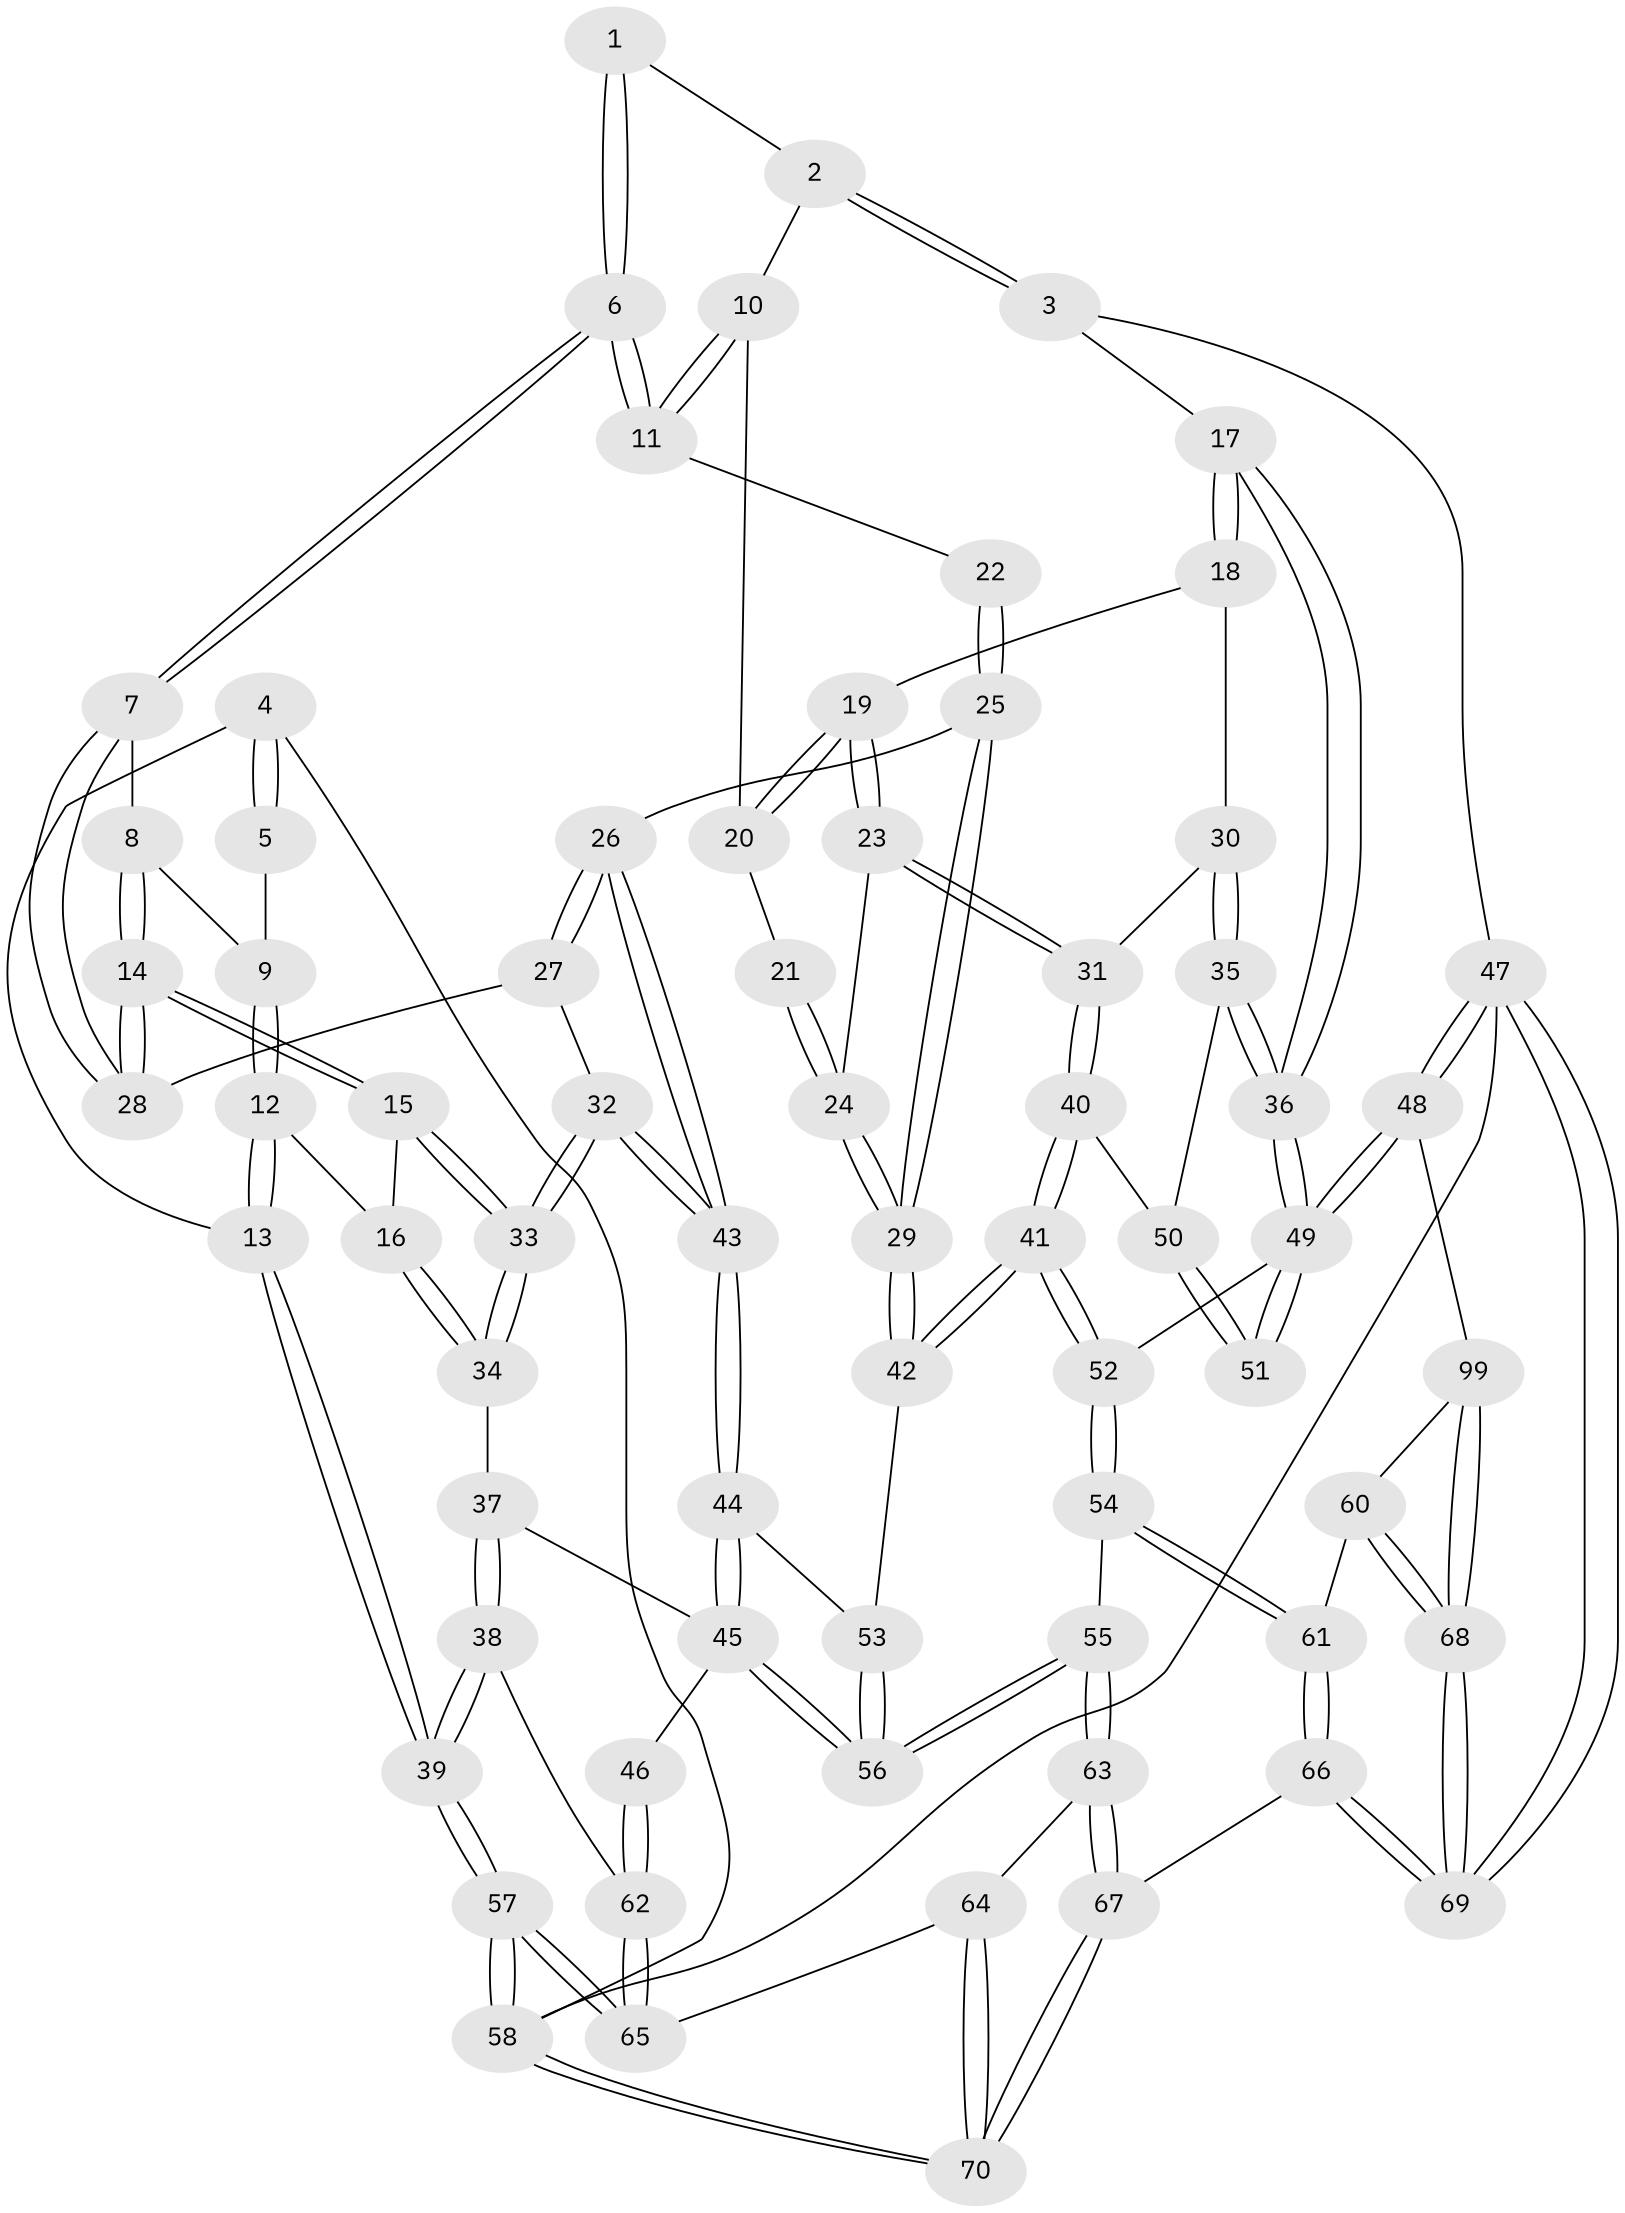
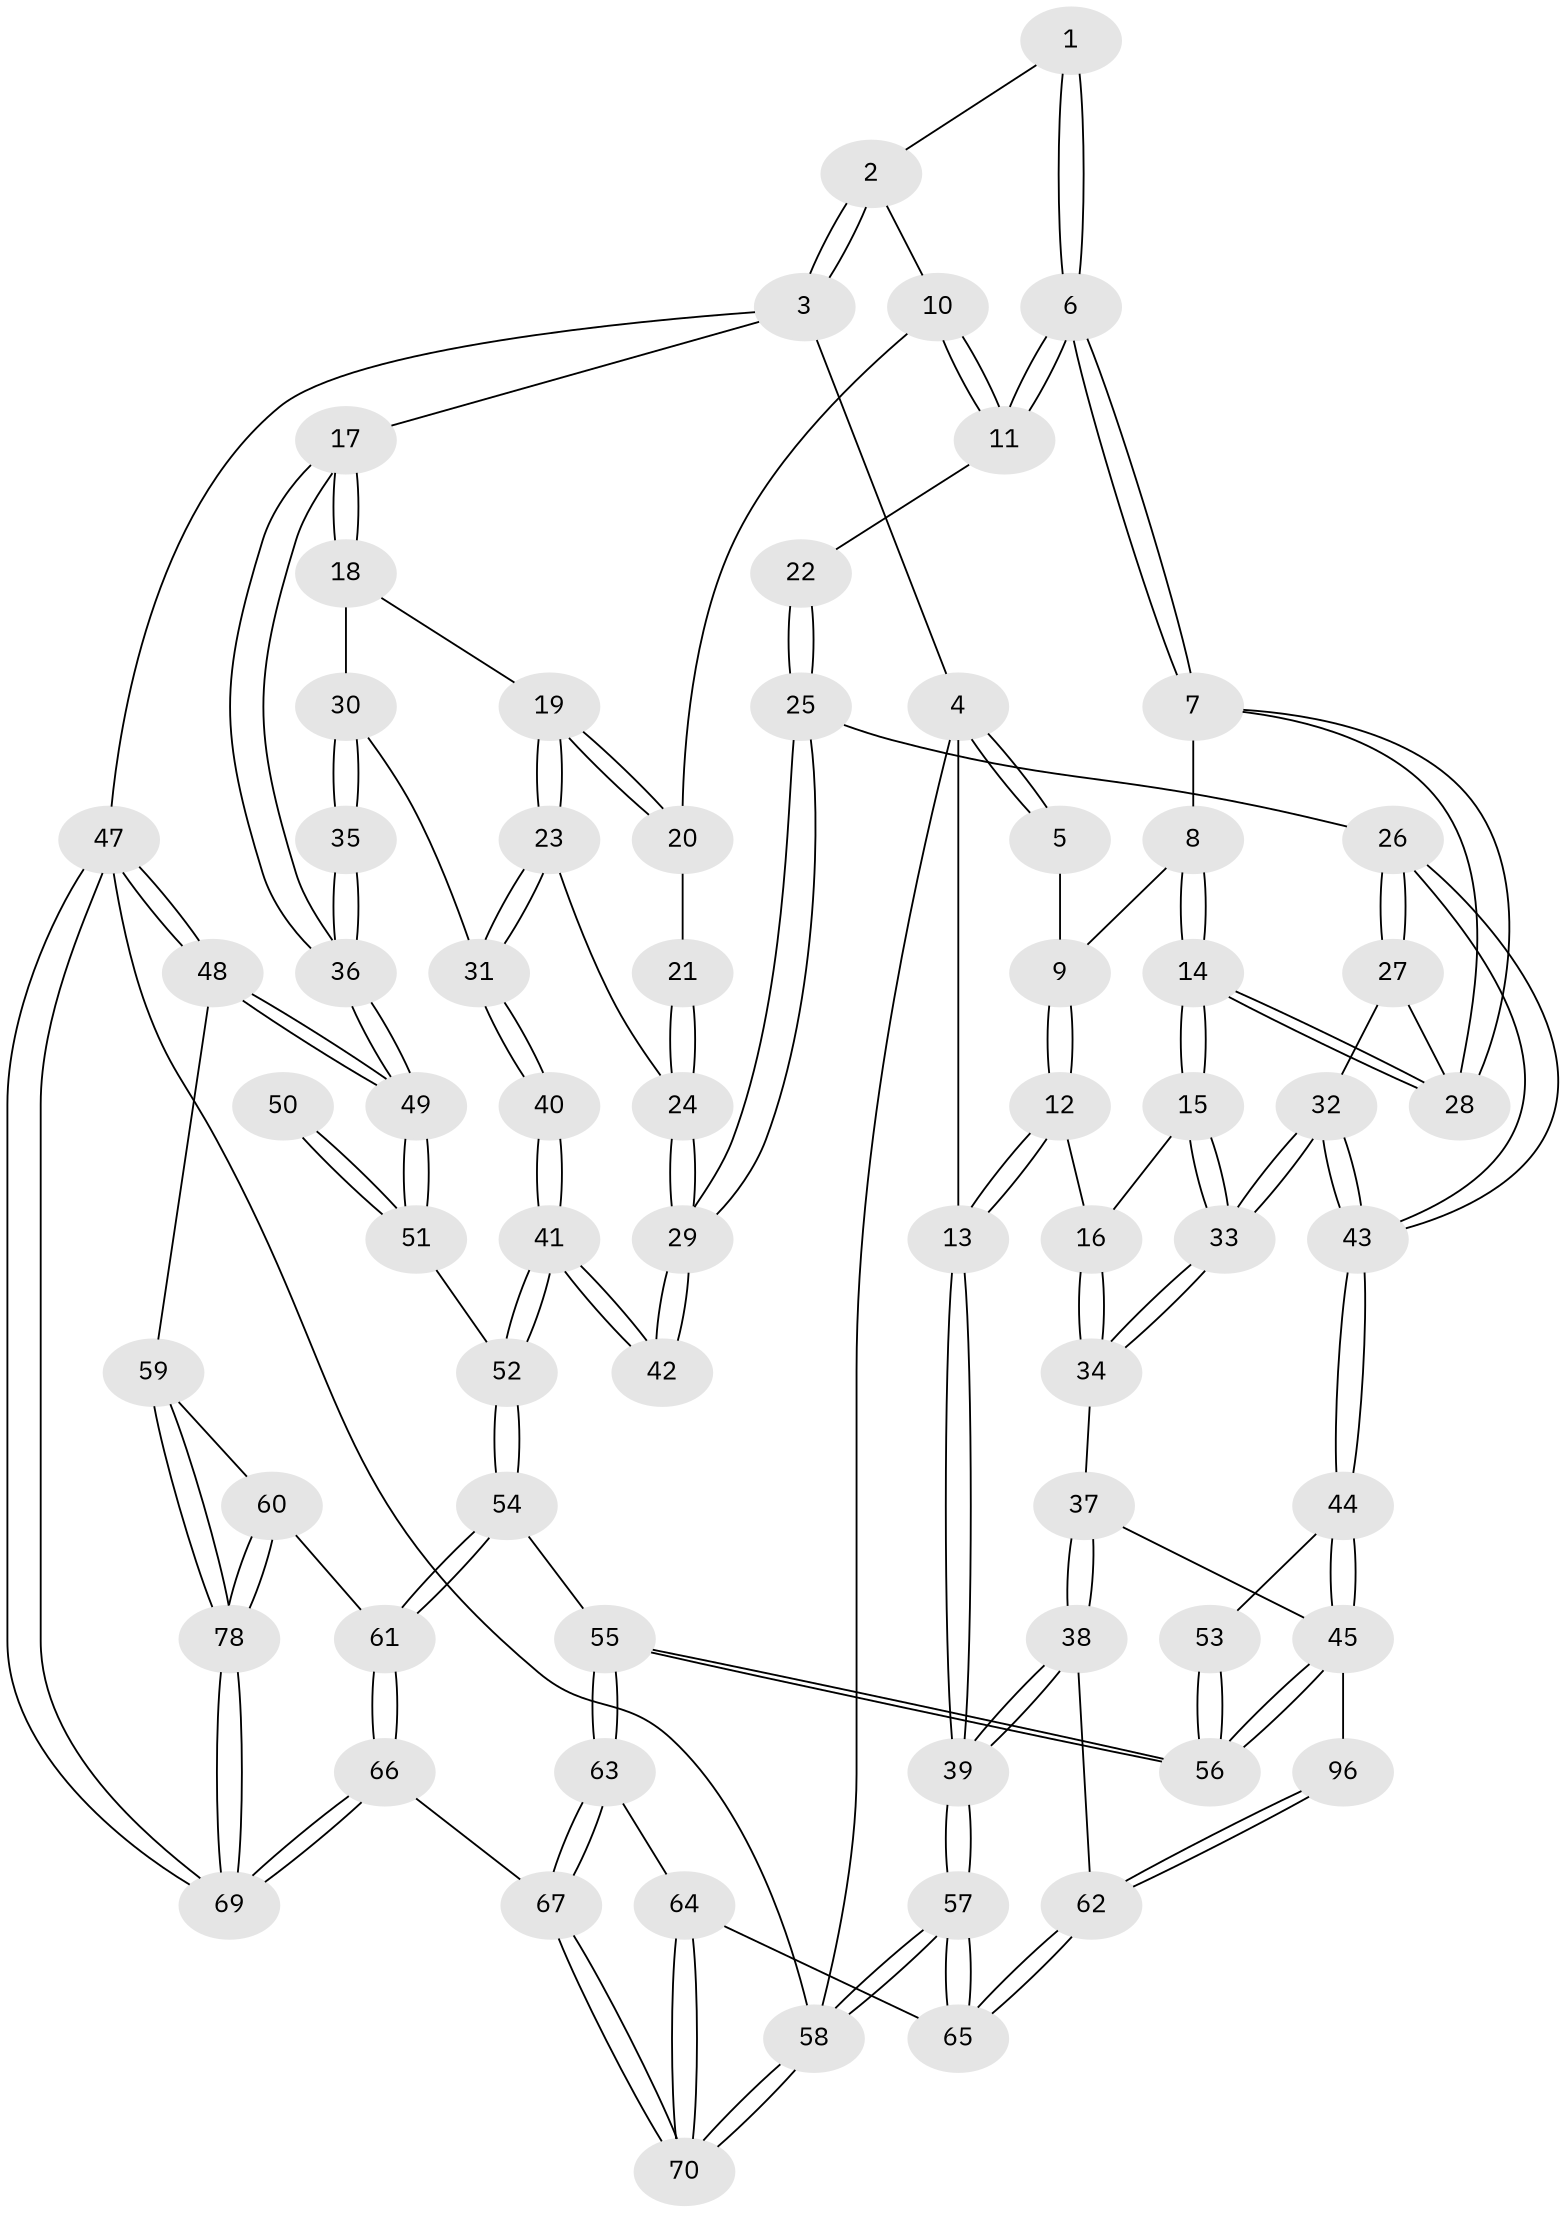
edge "3" -- "4": added
edge "35" -- "50": removed
edge "40" -- "50": removed
edge "49" -- "52": now "51" -- "52"
node "99": label "99" -> "59"
edge "42" -- "53": removed
node "68": label "68" -> "78"
node "46": label "46" -> "96"
